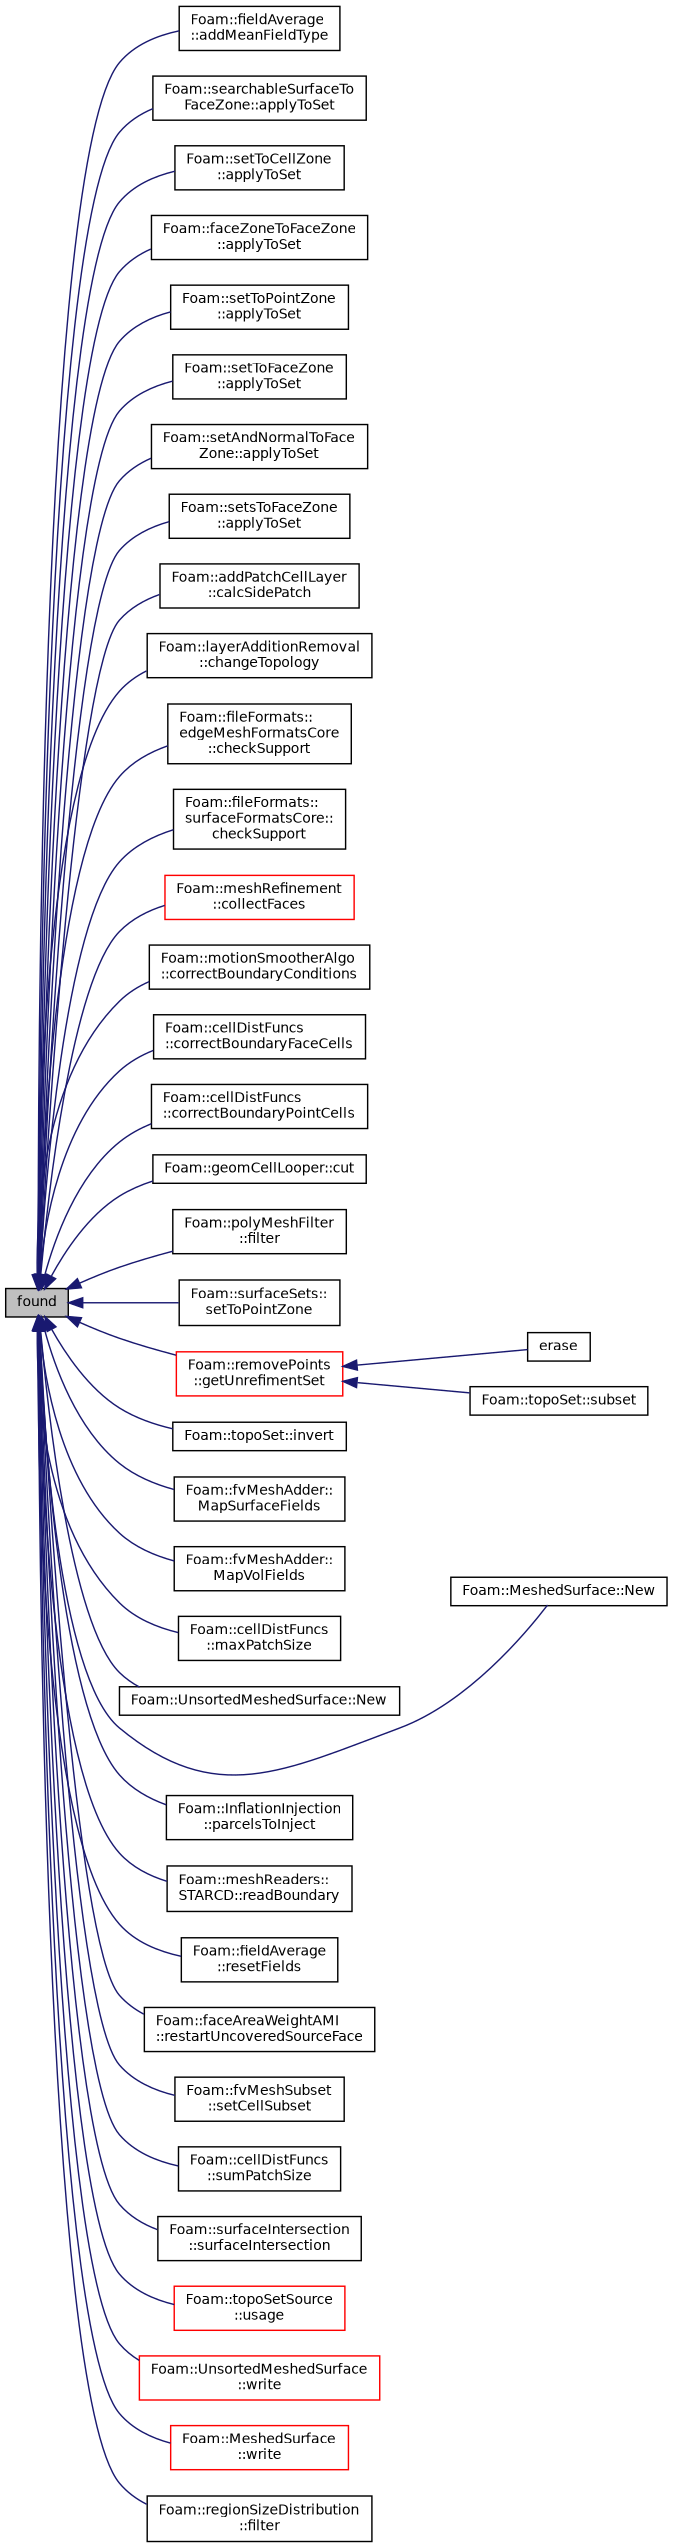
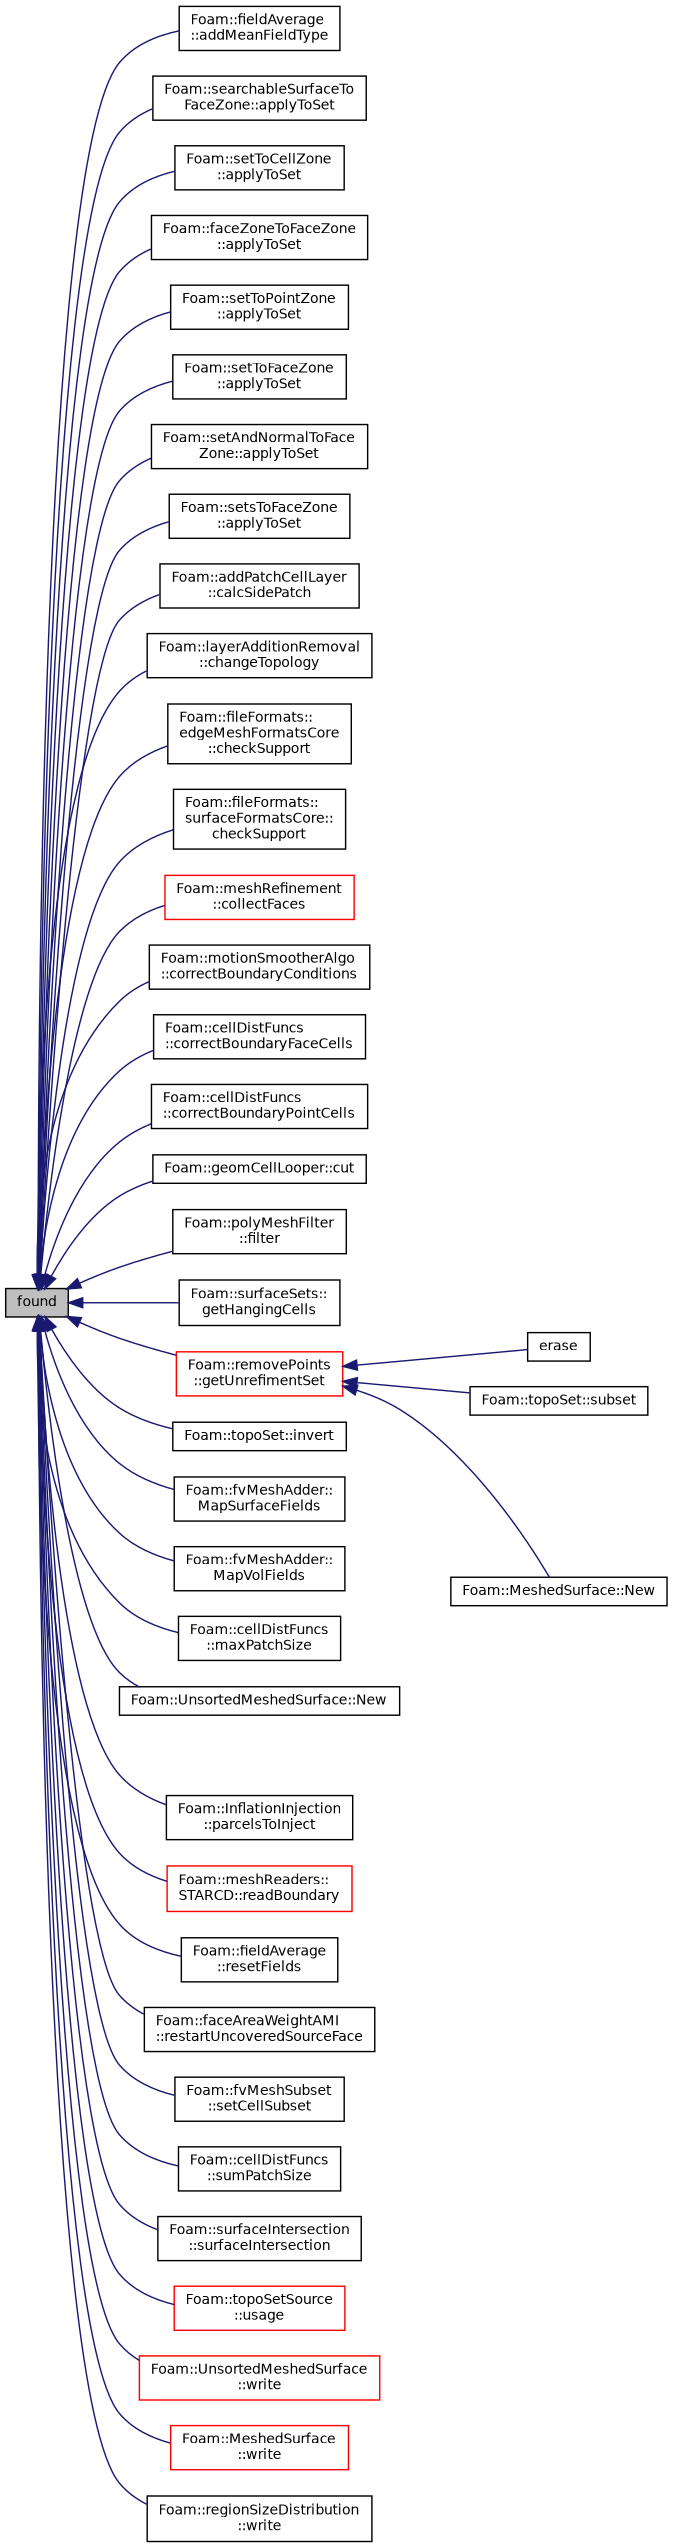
node "Foam::surfaceSets:: setToPointZone": label "Foam::surfaceSets:: setToPointZone" -> "Foam::surfaceSets:: getHangingCells"
edge "Foam::MeshedSurface::New" -> "found": now "Foam::MeshedSurface::New" -> "Foam::removePoints ::getUnrefimentSet"
node "Foam::meshReaders:: STARCD::readBoundary": color black -> red
node "Foam::regionSizeDistribution ::filter": label "Foam::regionSizeDistribution ::filter" -> "Foam::regionSizeDistribution ::write"
